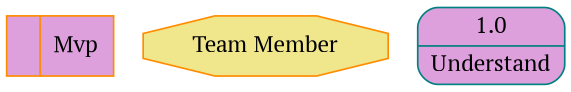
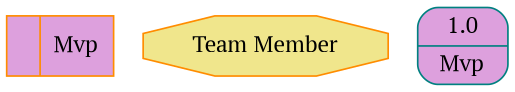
node "1.0": text "Understand" -> "Mvp"
